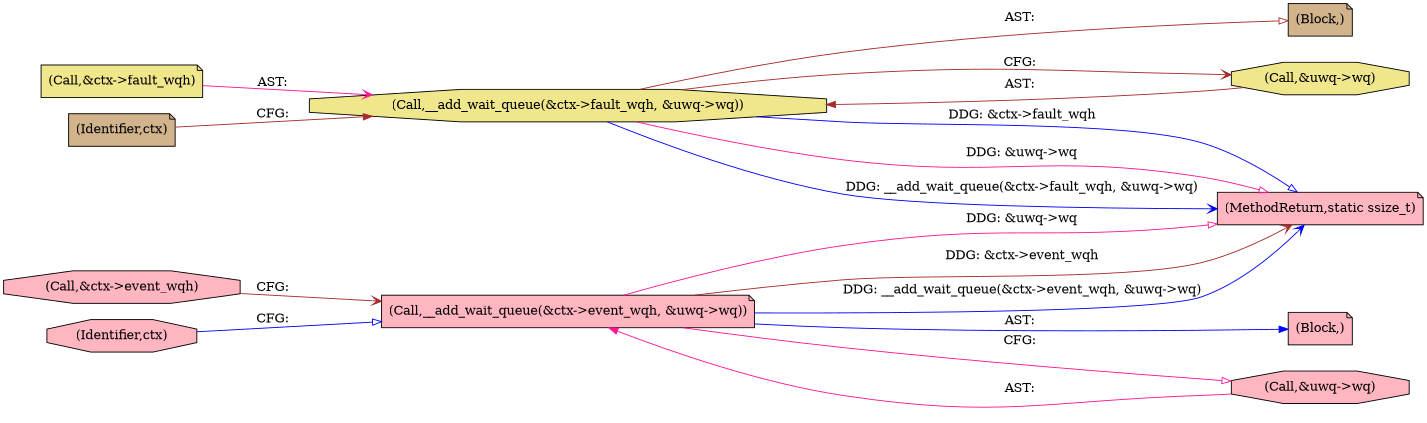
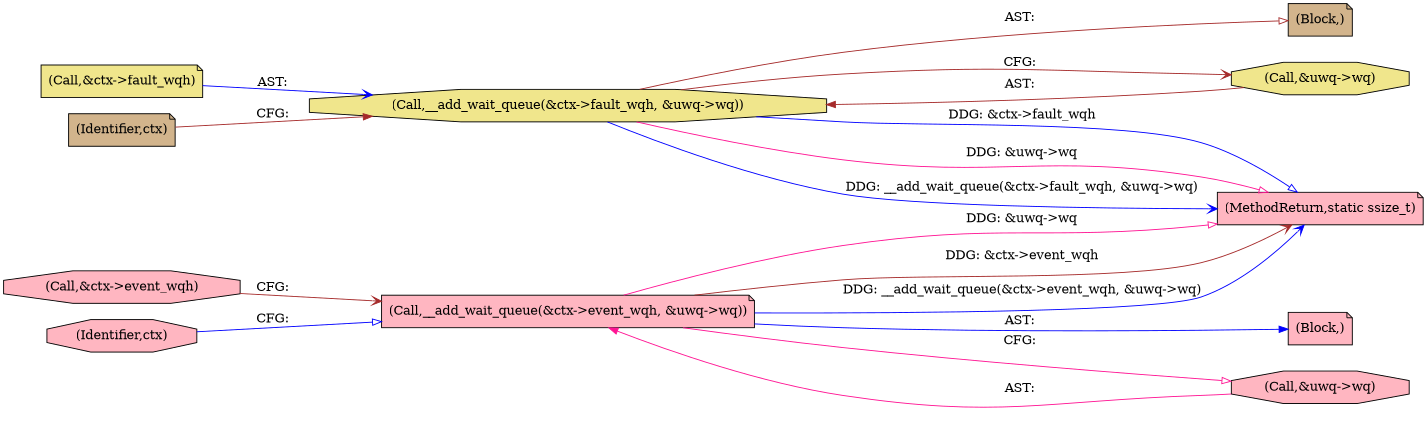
edge "(Call,&ctx->fault_wqh)" -> "(Call,__add_wait_queue(&ctx->fault_wqh, &uwq->wq))": color deeppink -> blue
